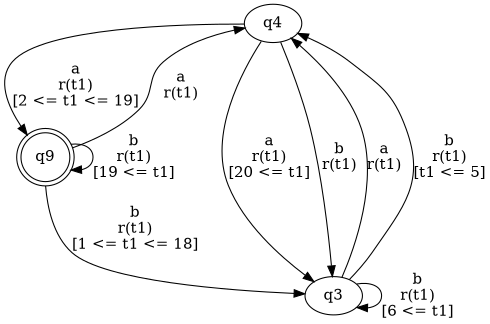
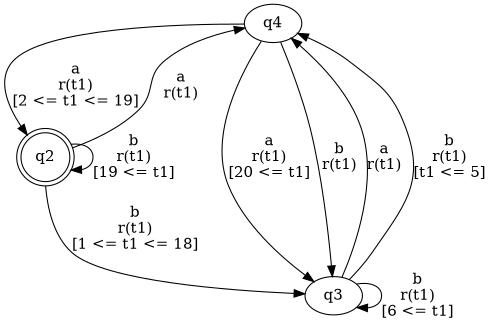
node "q9": label "q9" -> "q2"
